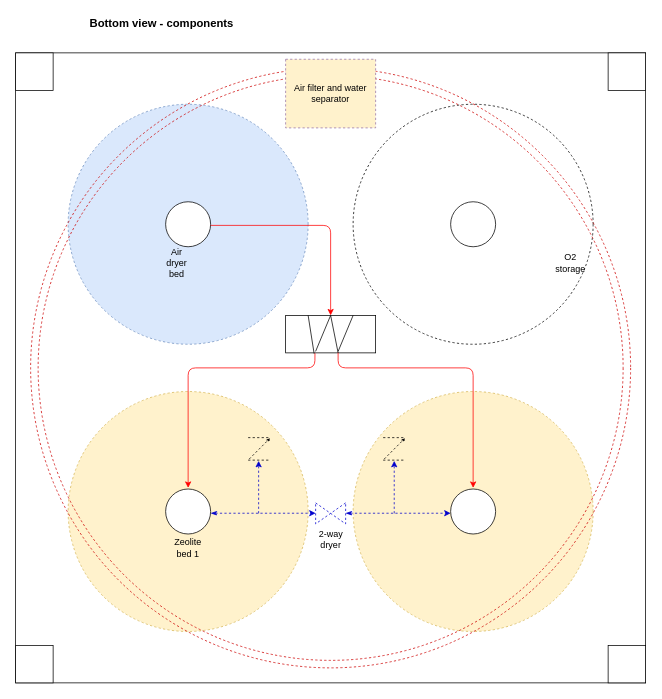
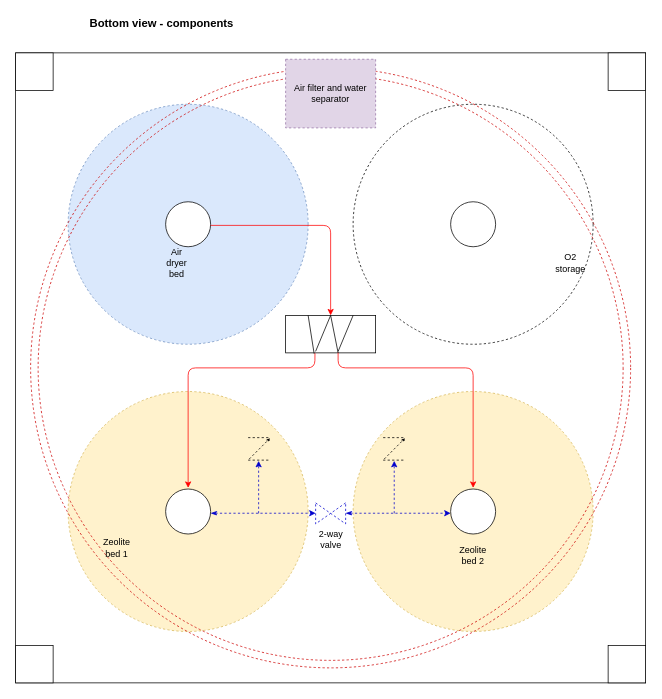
node "Air filter and water separator": fillcolor #fff2cc -> #e1d5e7
node "2-way dryer": label "2-way dryer" -> "2-way valve"
node "Zeolite bed 1": moved (188, 548) -> (117, 548)
node "Zeolite bed 2": added
